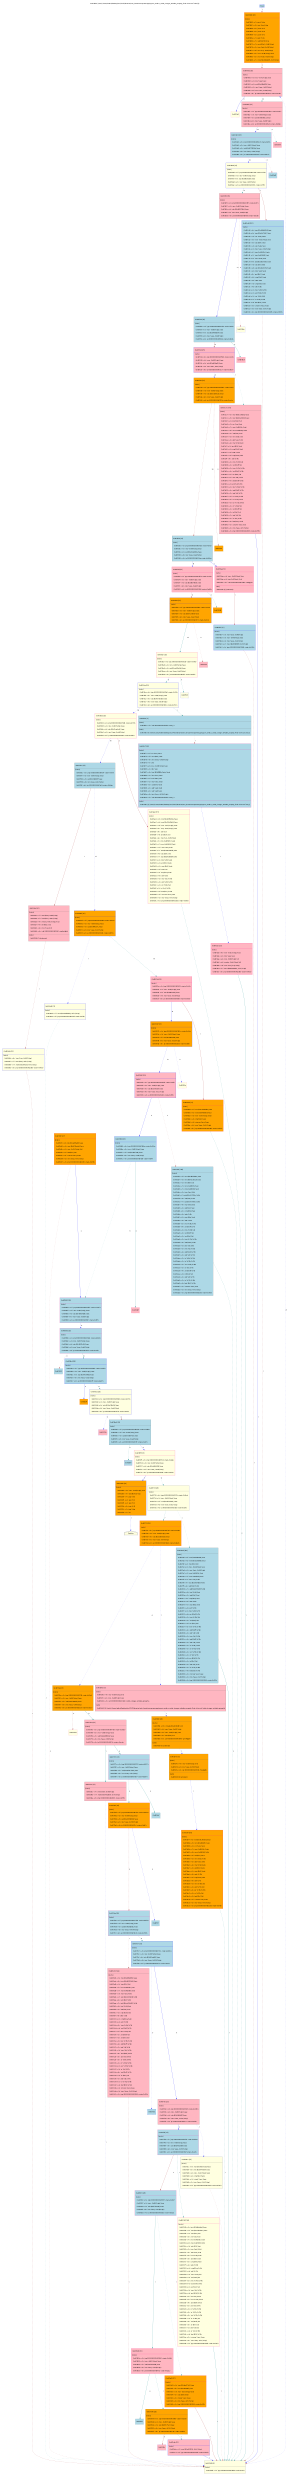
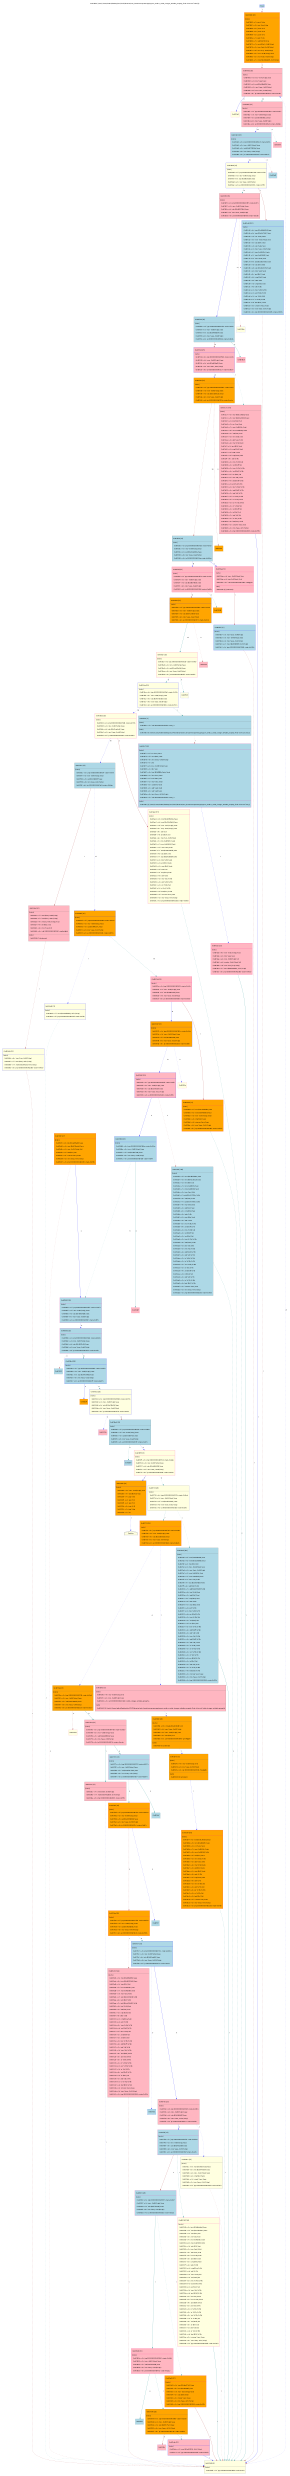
node "0x4017ae [25]": fillcolor lightblue -> orange
